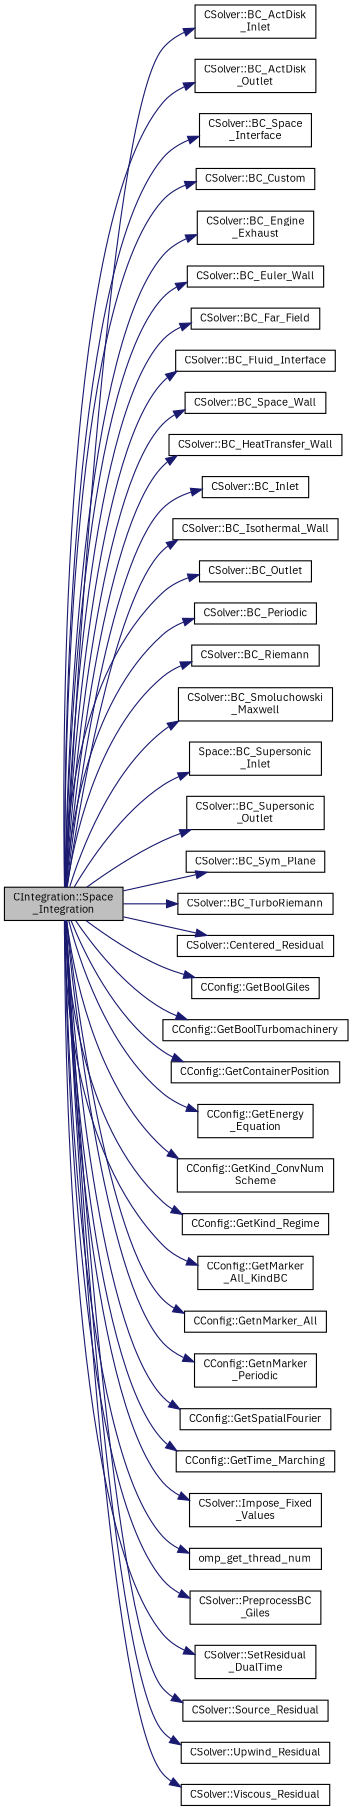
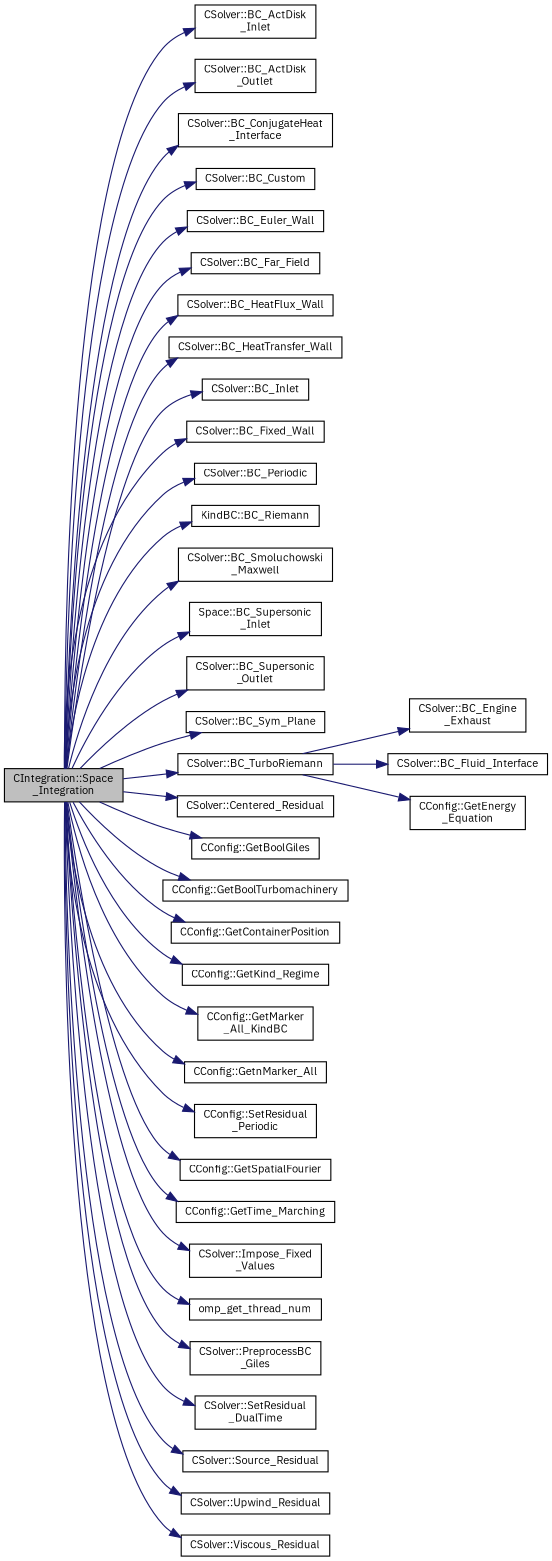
node "CSolver::BC_Space _Interface": label "CSolver::BC_Space _Interface" -> "CSolver::BC_ConjugateHeat _Interface"
node "CSolver::BC_Space_Wall": label "CSolver::BC_Space_Wall" -> "CSolver::BC_HeatFlux_Wall"
edge "CIntegration::Space _Integration" -> "CSolver::BC_Engine _Exhaust": now "CSolver::BC_TurboRiemann" -> "CSolver::BC_Engine _Exhaust"
node "CSolver::BC_Isothermal_Wall": label "CSolver::BC_Isothermal_Wall" -> "CSolver::BC_Fixed_Wall"
edge "CIntegration::Space _Integration" -> "CSolver::BC_Fluid_Interface": now "CSolver::BC_TurboRiemann" -> "CSolver::BC_Fluid_Interface"
node "CSolver::BC_Outlet": removed
node "CSolver::BC_Riemann": label "CSolver::BC_Riemann" -> "KindBC::BC_Riemann"
edge "CIntegration::Space _Integration" -> "CConfig::GetEnergy _Equation": now "CSolver::BC_TurboRiemann" -> "CConfig::GetEnergy _Equation"
node "CConfig::GetKind_ConvNum Scheme": removed
node "CConfig::GetnMarker _Periodic": label "CConfig::GetnMarker _Periodic" -> "CConfig::SetResidual _Periodic"
